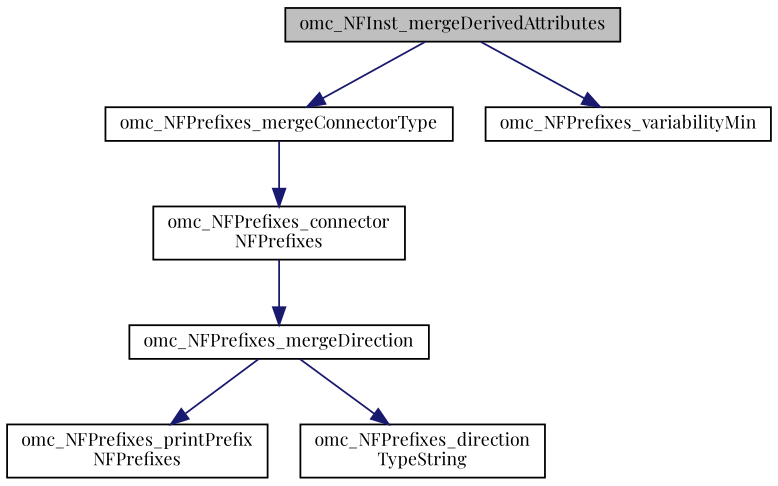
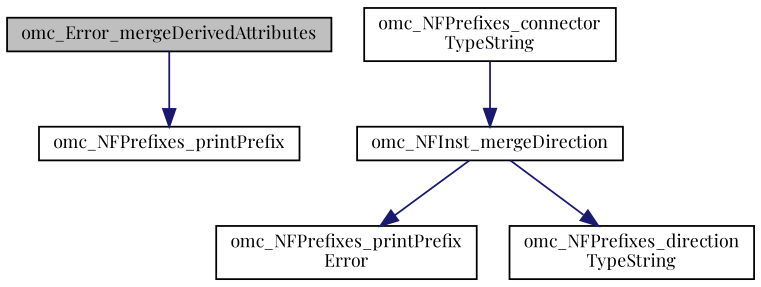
node "omc_NFInst_mergeDerivedAttributes": label "omc_NFInst_mergeDerivedAttributes" -> "omc_Error_mergeDerivedAttributes"
node "omc_NFPrefixes_mergeConnectorType": removed
node "omc_NFPrefixes_variabilityMin": label "omc_NFPrefixes_variabilityMin" -> "omc_NFPrefixes_printPrefix"
node "omc_NFPrefixes_connector NFPrefixes": label "omc_NFPrefixes_connector NFPrefixes" -> "omc_NFPrefixes_connector TypeString"
node "omc_NFPrefixes_mergeDirection": label "omc_NFPrefixes_mergeDirection" -> "omc_NFInst_mergeDirection"
node "omc_NFPrefixes_printPrefix NFPrefixes": label "omc_NFPrefixes_printPrefix NFPrefixes" -> "omc_NFPrefixes_printPrefix Error"
